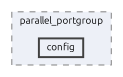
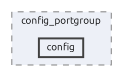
cluster "parallel_portgroup": label "parallel_portgroup" -> "config_portgroup"
